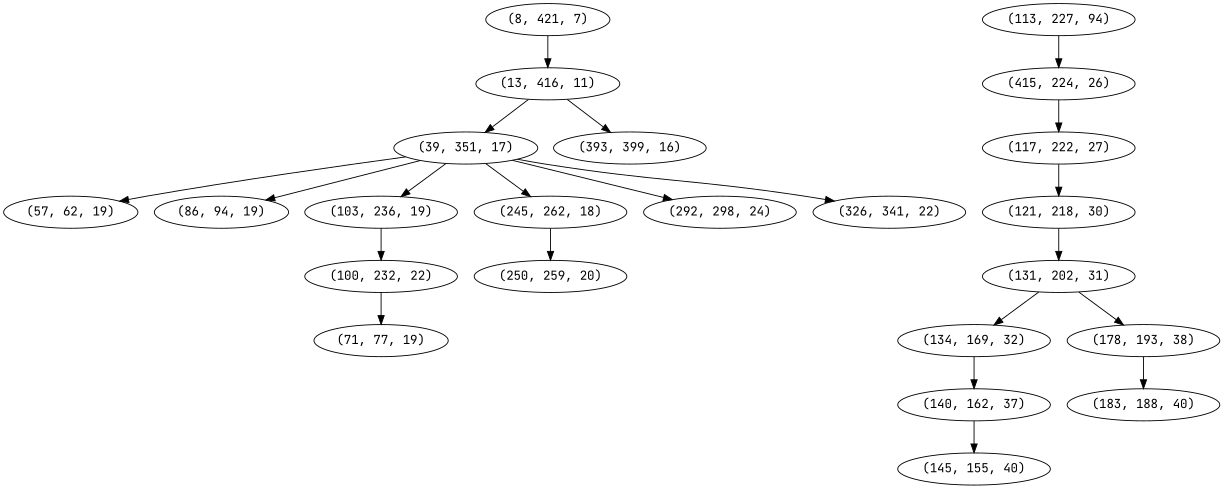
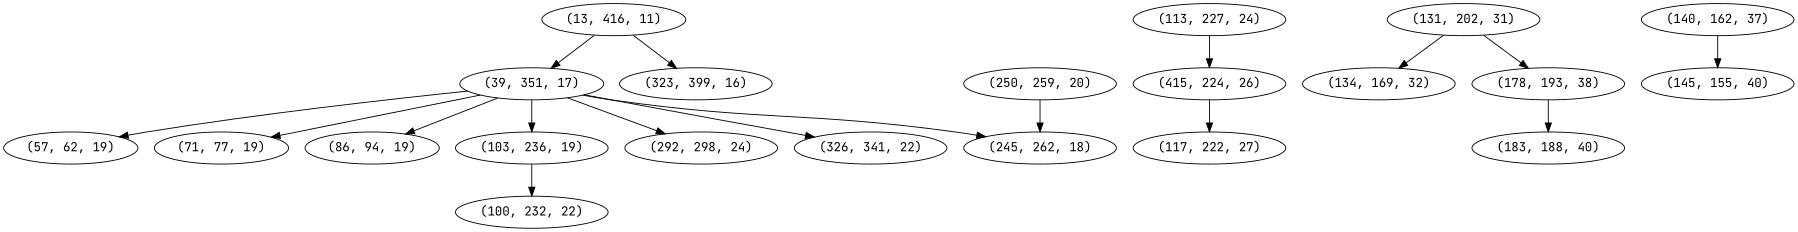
node "(8, 421, 7)": removed
node "(113, 227, 94)": label "(113, 227, 94)" -> "(113, 227, 24)"
node "(393, 399, 16)": label "(393, 399, 16)" -> "(323, 399, 16)"
node "(121, 218, 30)": removed
edge "(245, 262, 18)" -> "(250, 259, 20)": reversed
edge "(100, 232, 22)" -> "(71, 77, 19)": now "(39, 351, 17)" -> "(71, 77, 19)"
edge "(134, 169, 32)" -> "(140, 162, 37)": removed
